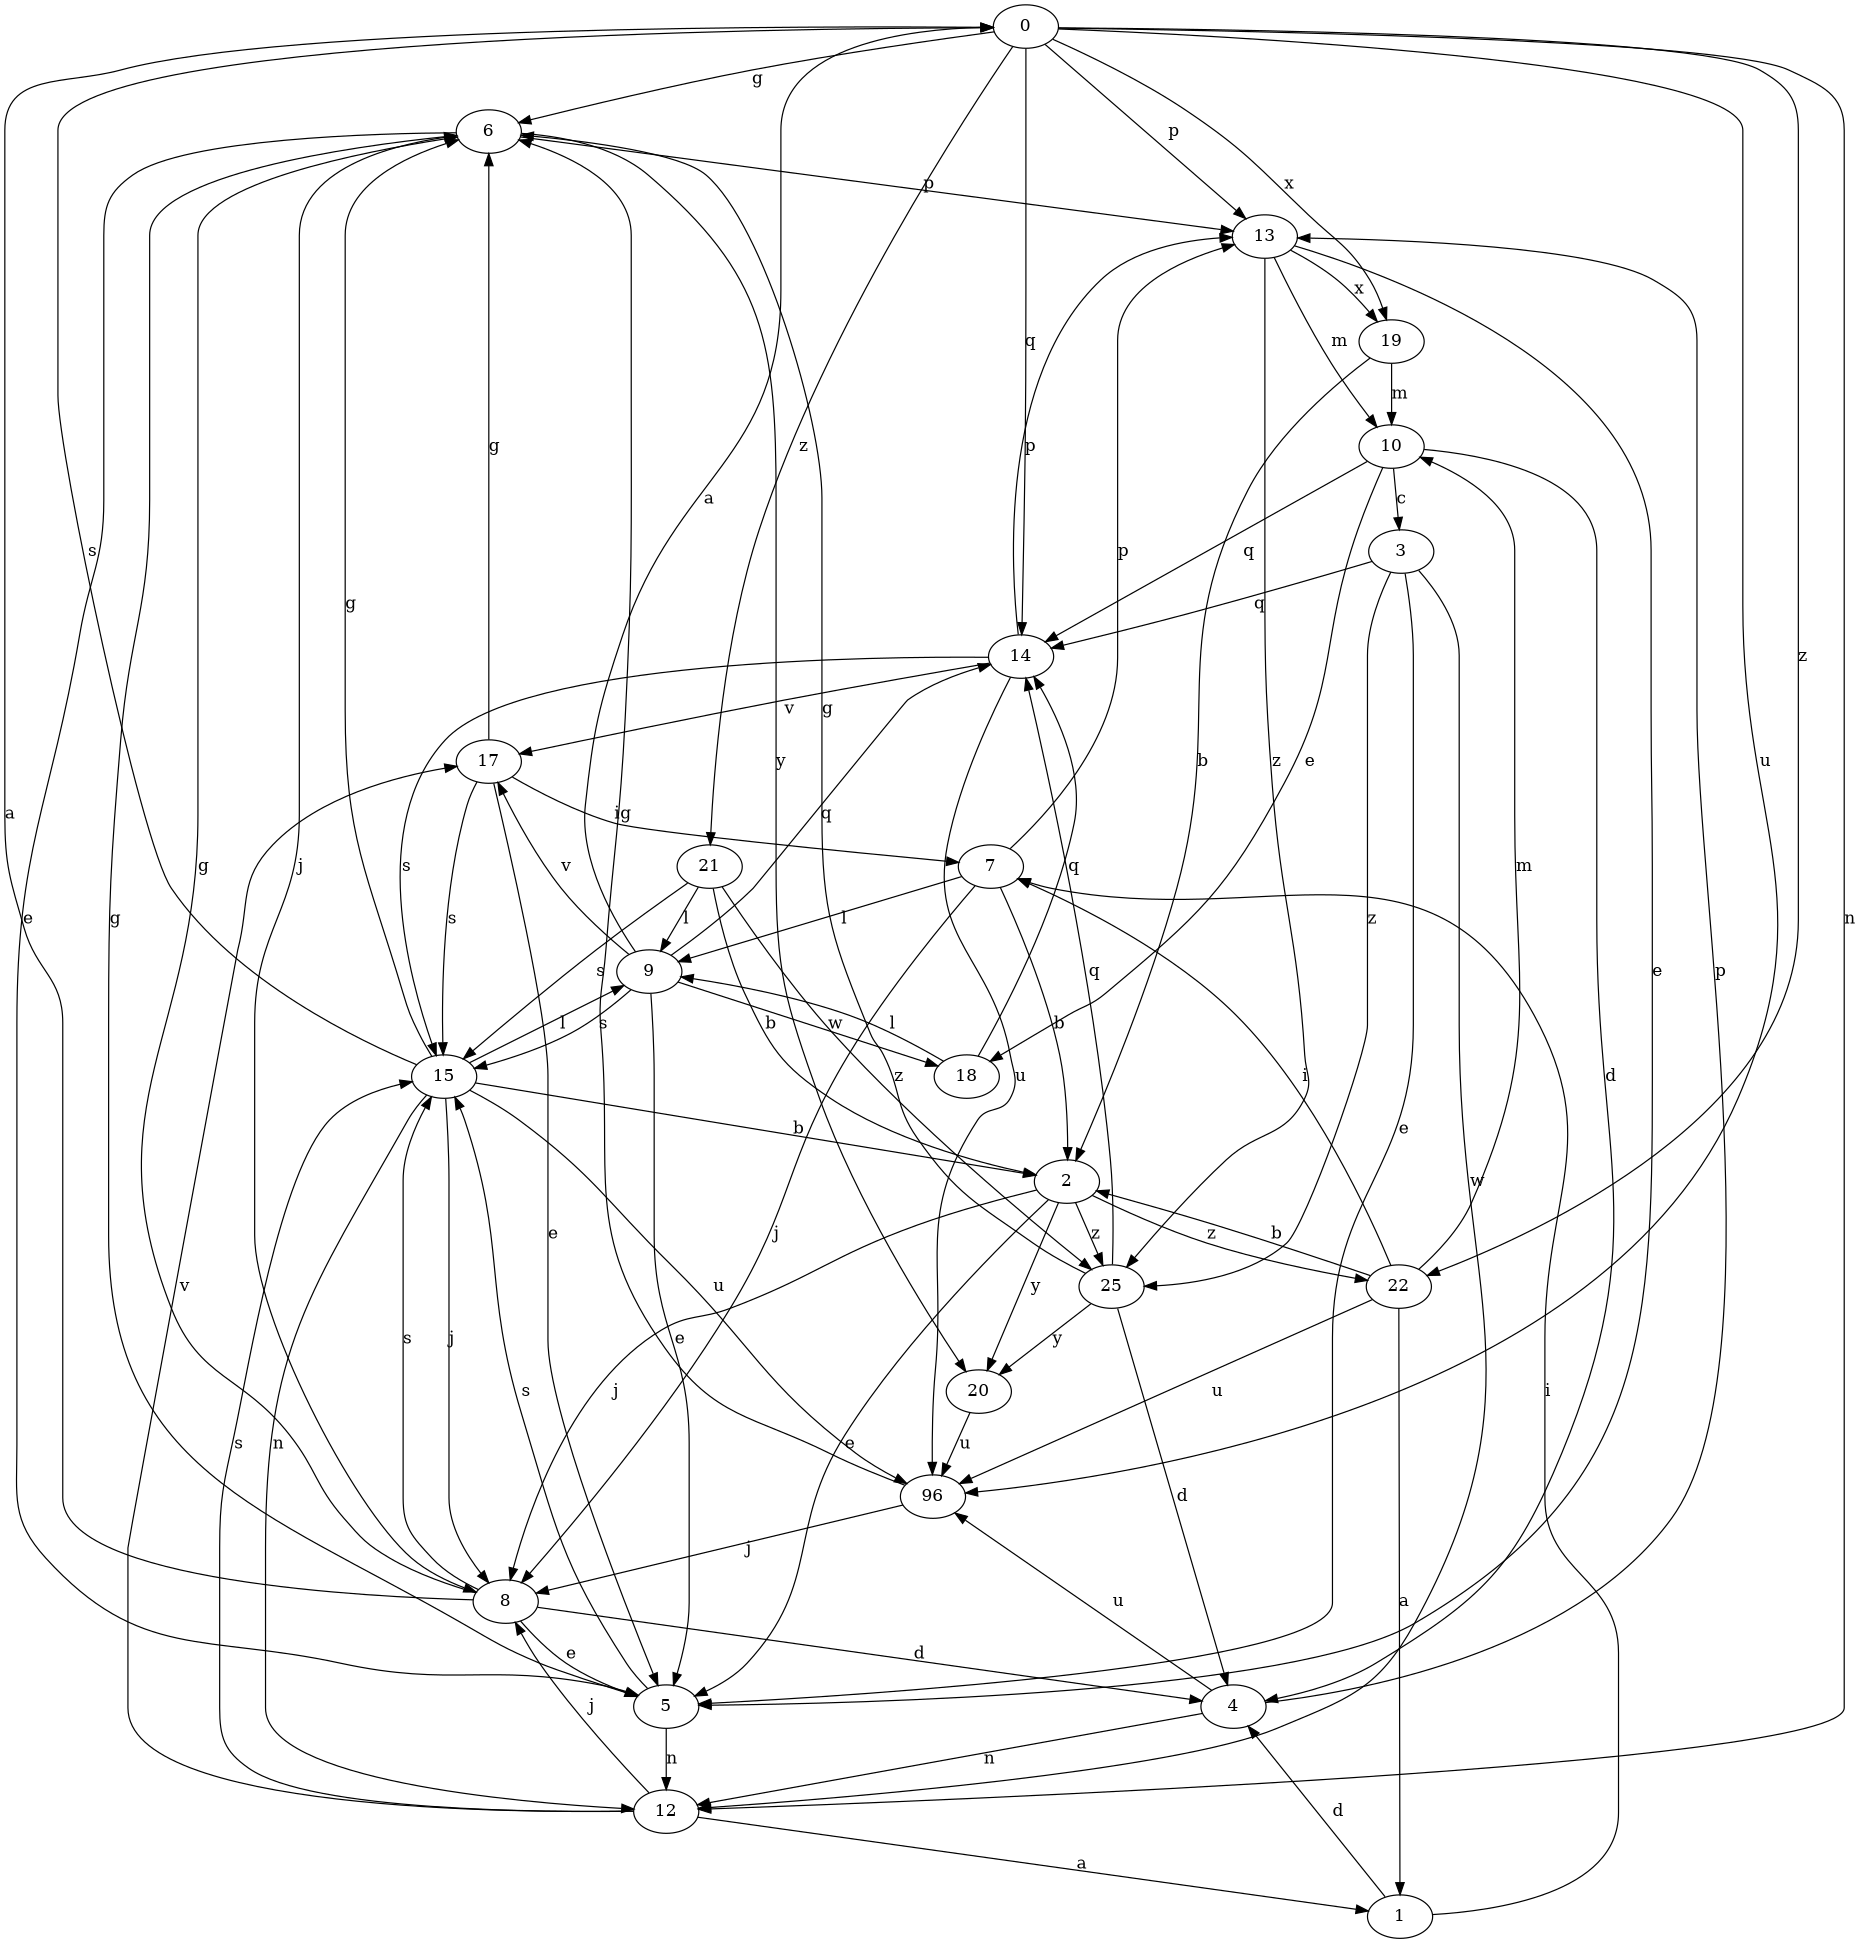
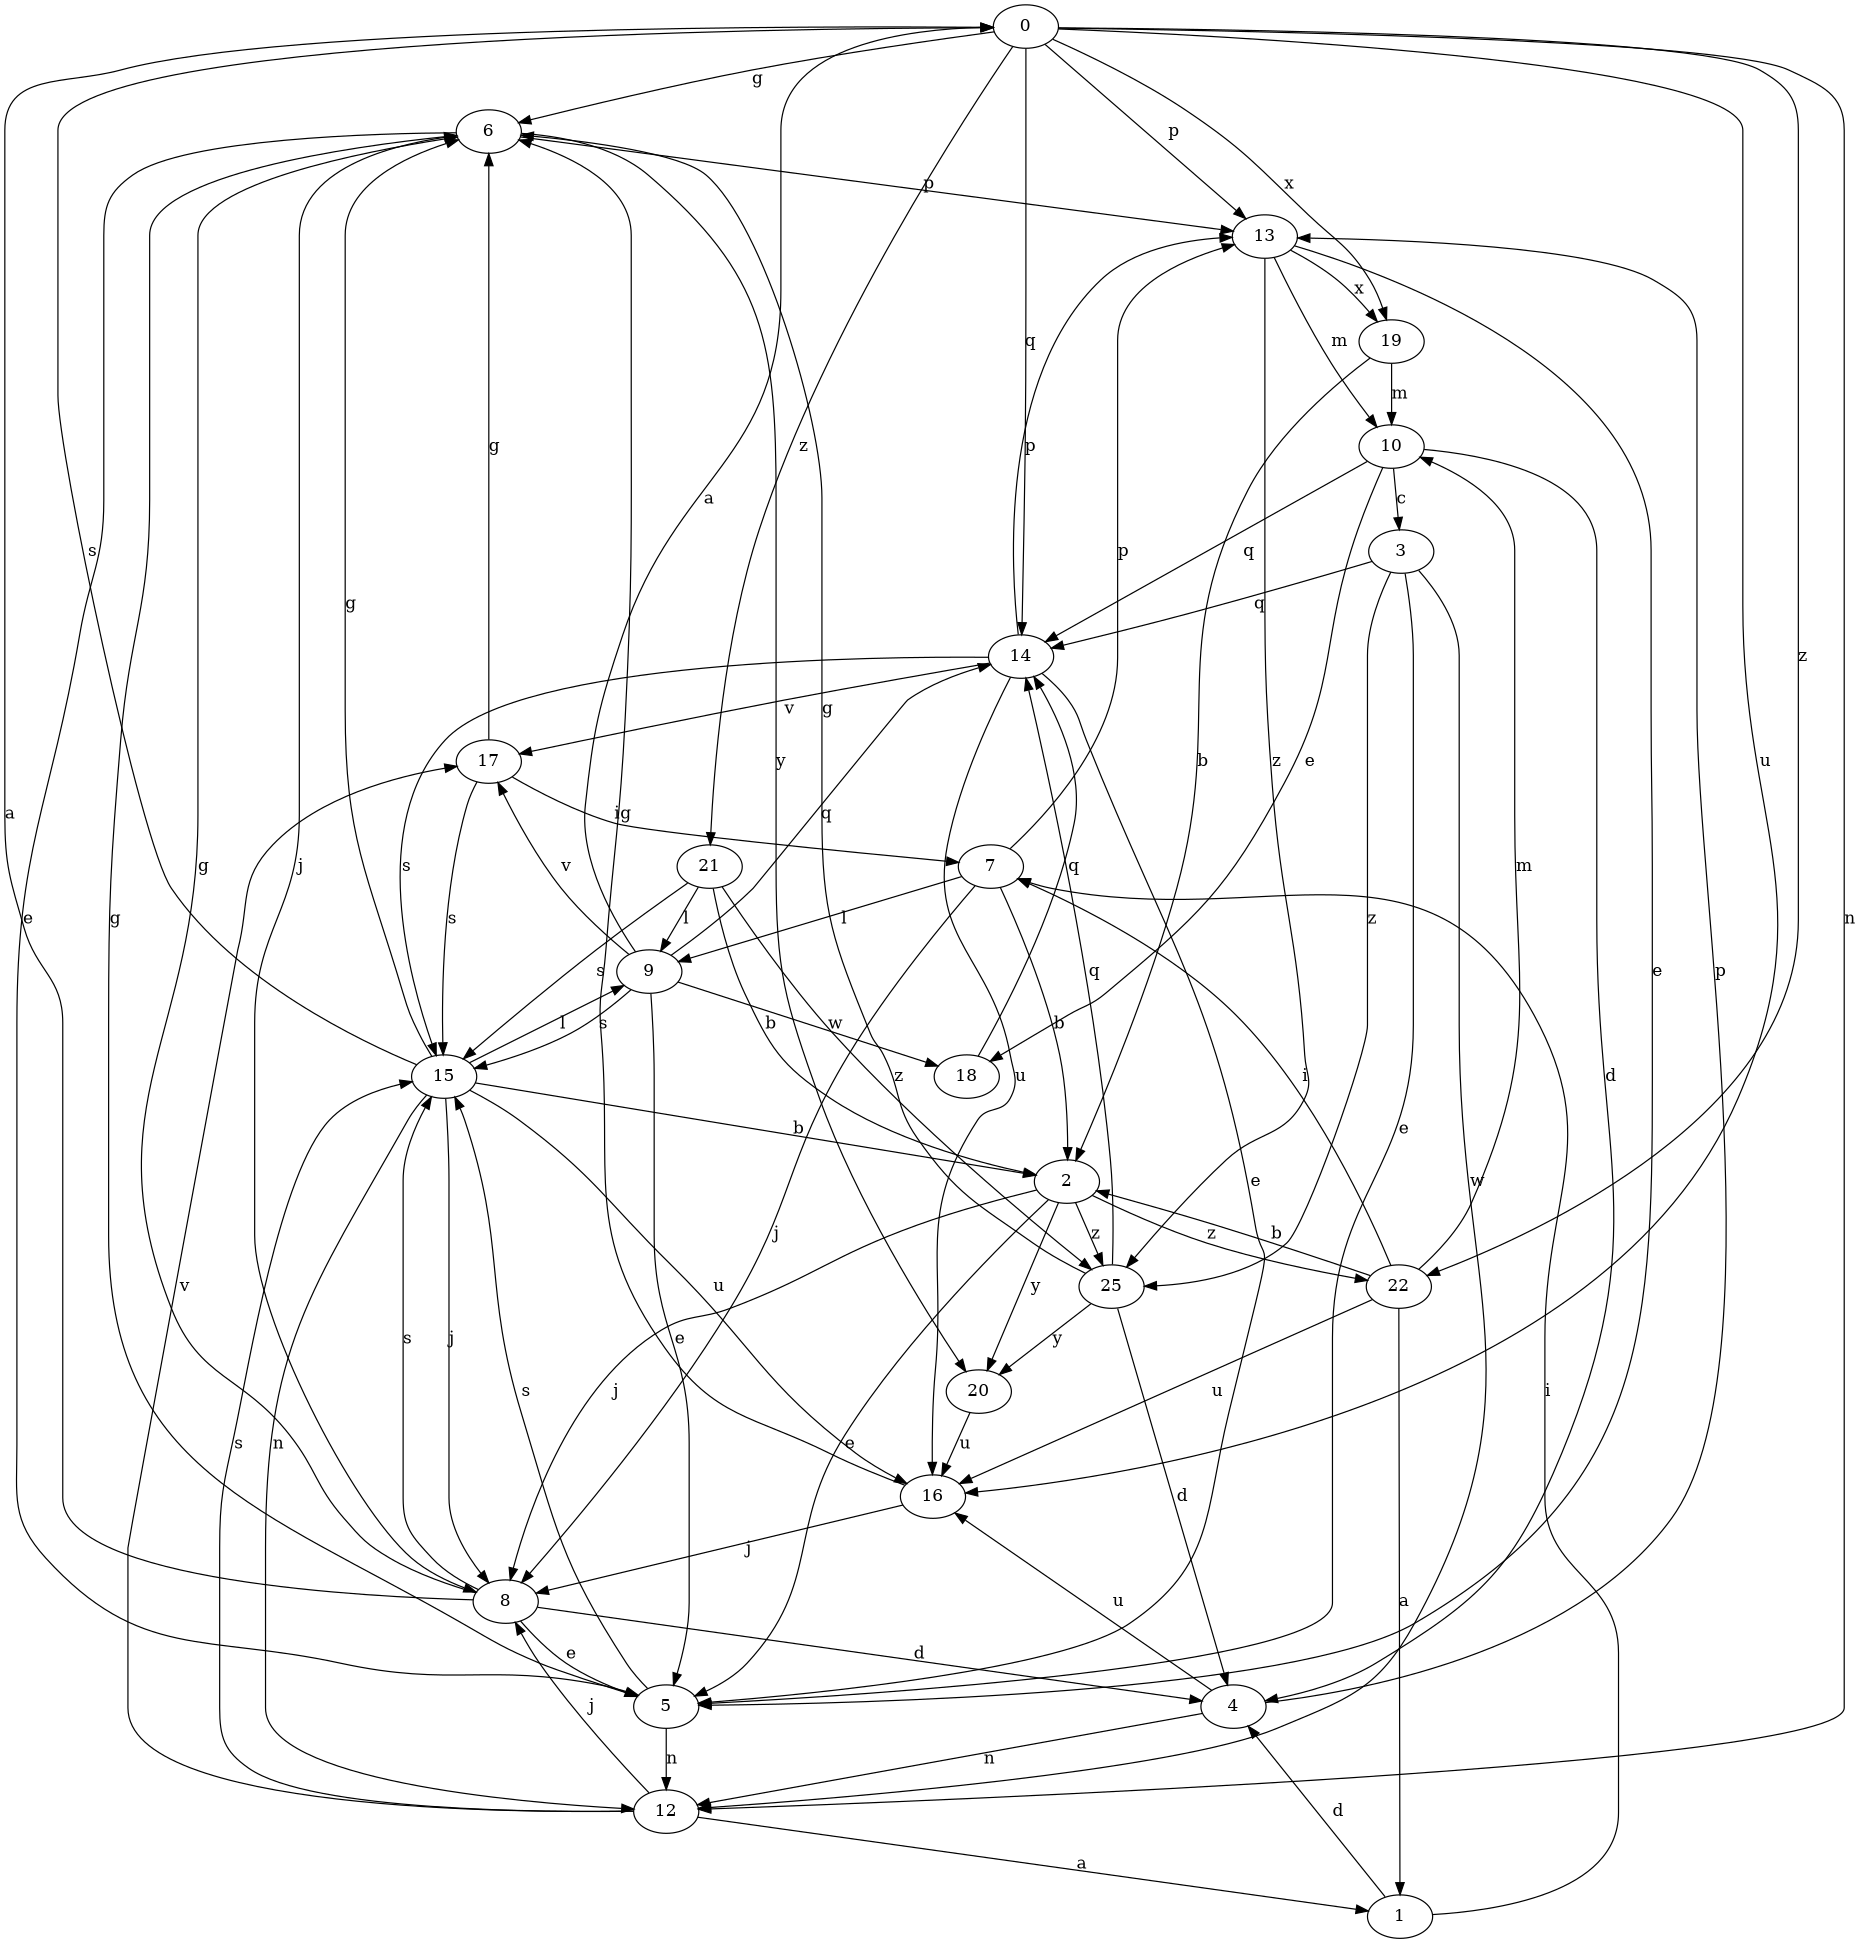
edge "18" -> "9": removed, label "l"
edge "17" -> "5": now "14" -> "5"
node "96": label "96" -> "16"
